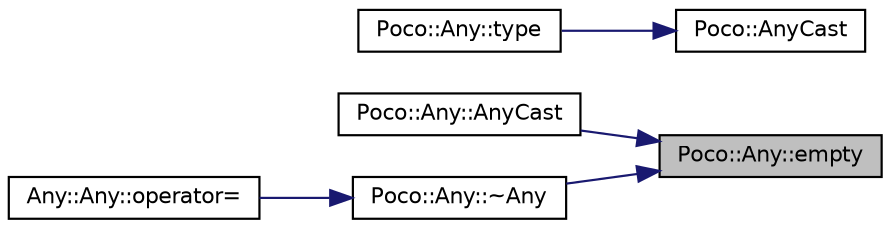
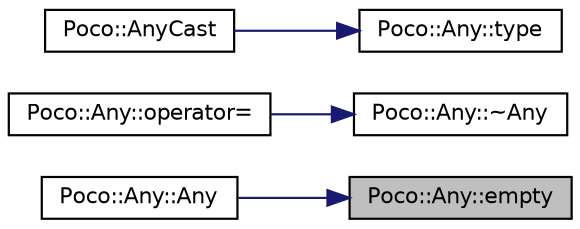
edge "Poco::Any::type" -> "Poco::AnyCast": reversed
node "Poco::Any::AnyCast": label "Poco::Any::AnyCast" -> "Poco::Any::Any"
edge "Poco::Any::~Any" -> "Poco::Any::empty": removed
node "Any::Any::operator=": label "Any::Any::operator=" -> "Poco::Any::operator="
